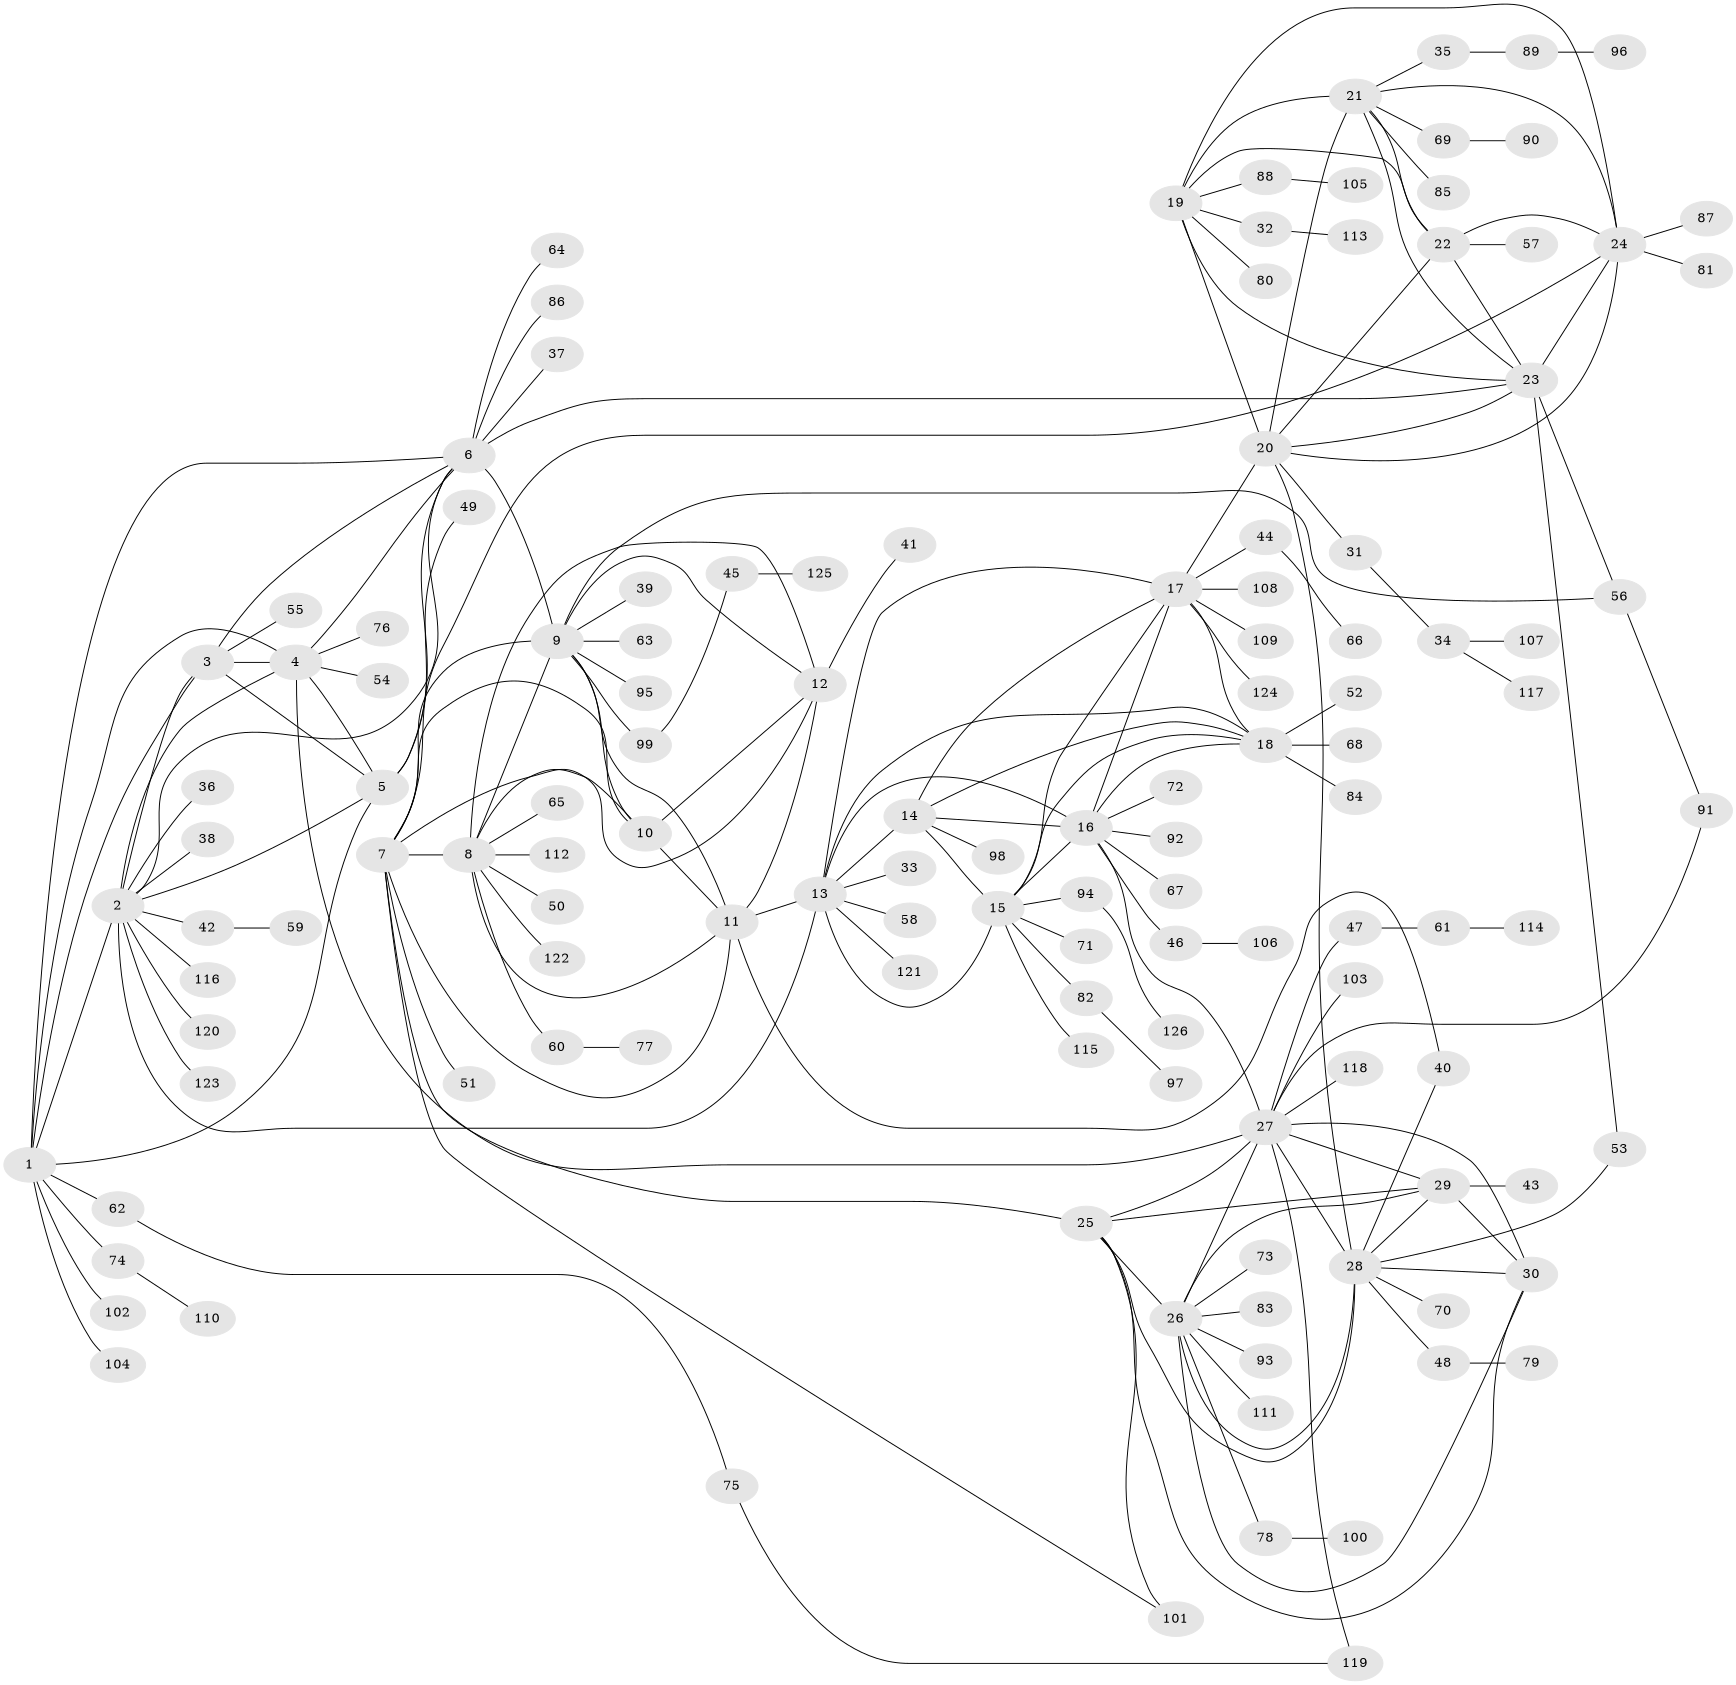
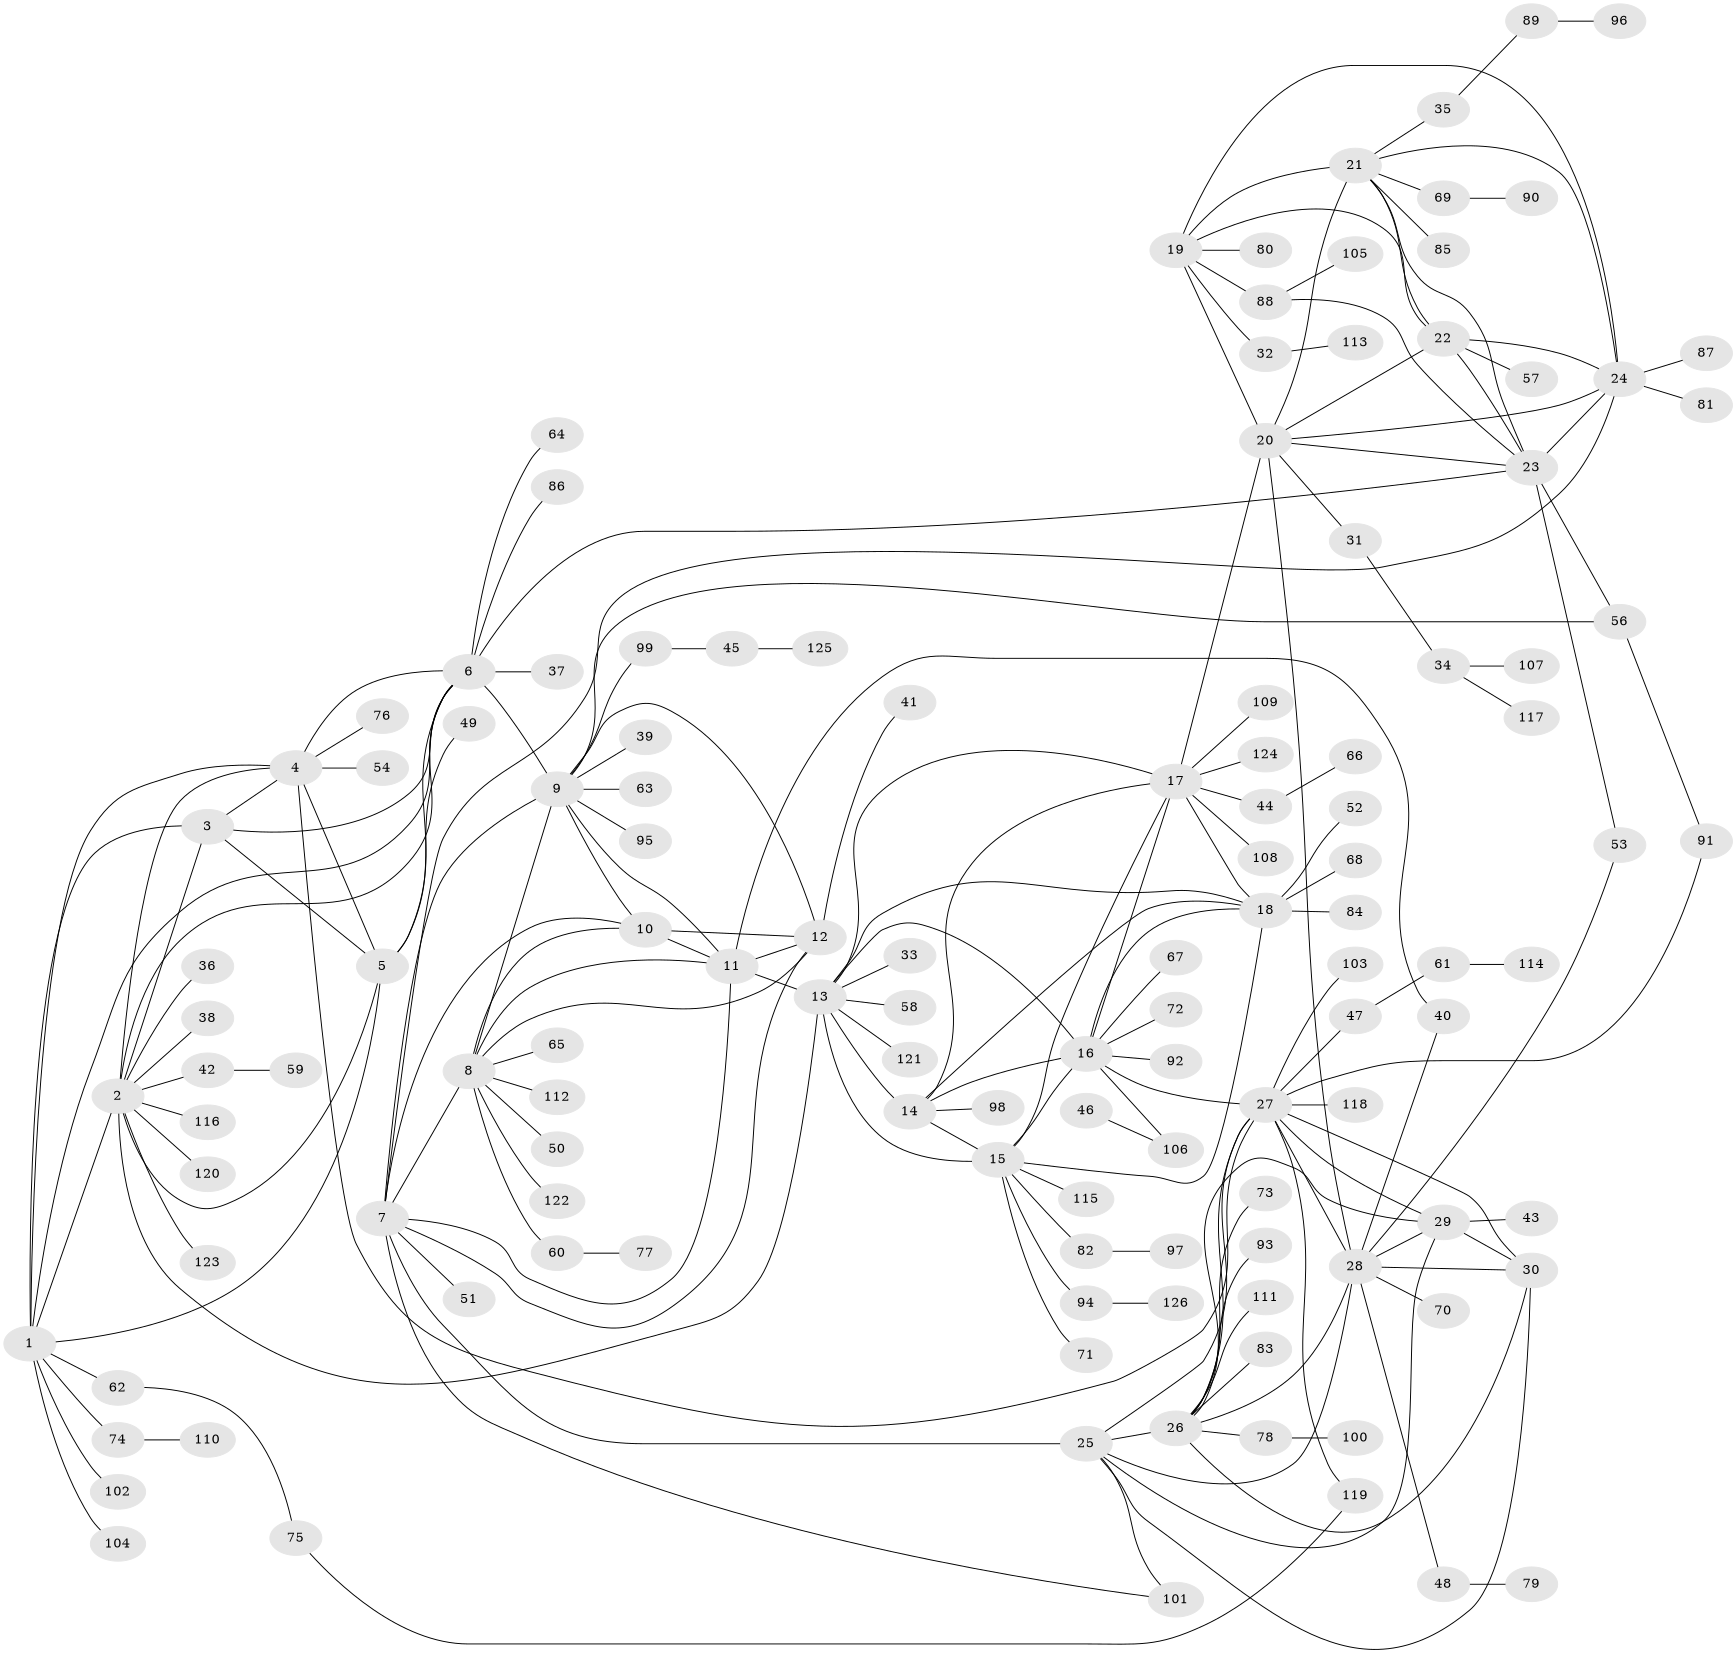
edge "19" -- "23": now "88" -- "23"
node "55": removed
edge "16" -- "46": now "16" -- "106"
